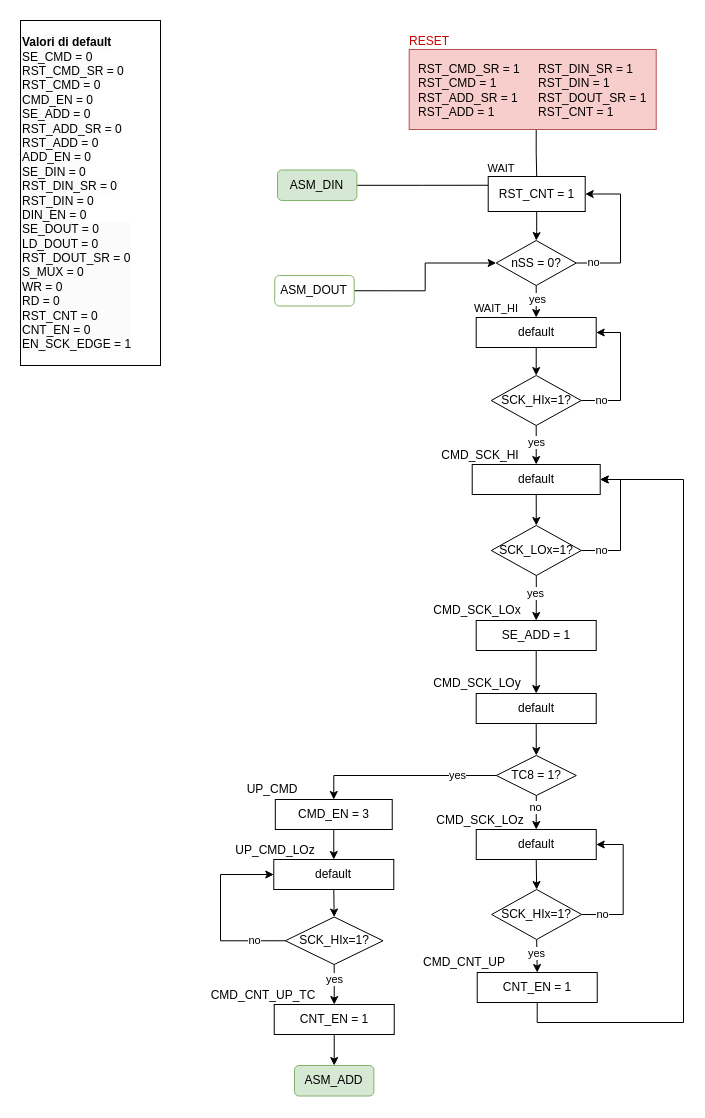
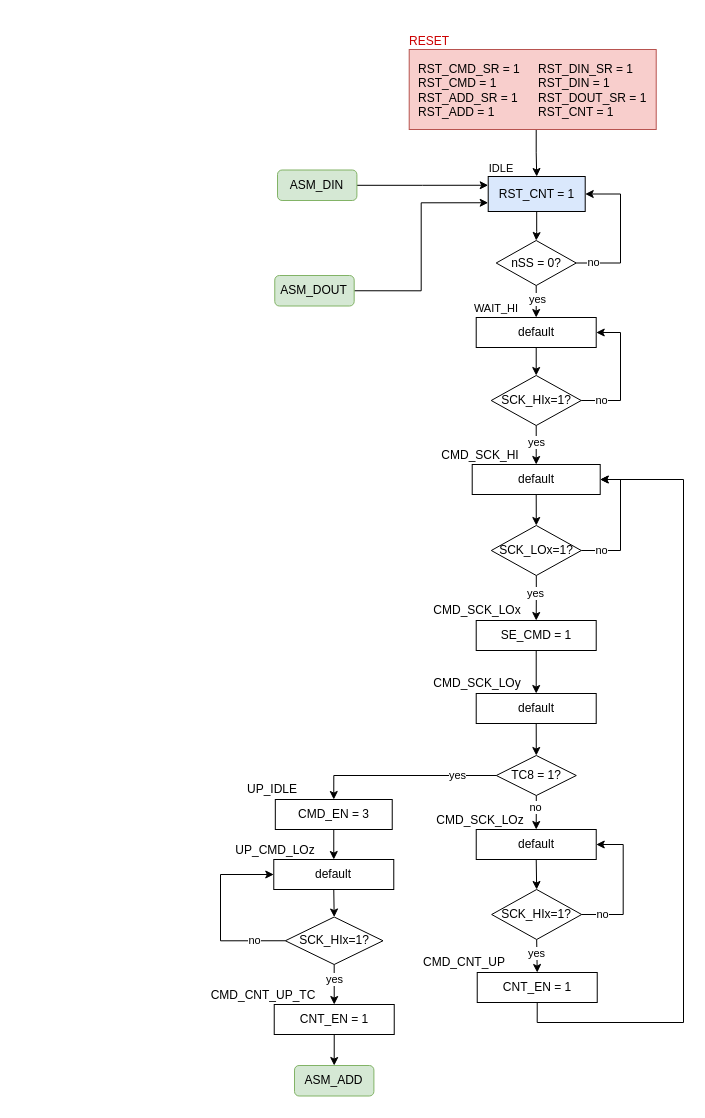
node "WAIT": label "WAIT" -> "IDLE"
edge "RST_DIN_SR = 1 RST_DIN = 1 RST_DOUT_SR = 1 RST_CNT = 1" -- "RST_CNT = 1": arrowhead none -> classic
edge "ASM_DIN" -- "RST_CNT = 1": arrowhead none -> classic
node "Valori di default SE_CMD = 0RST_CMD_SR = 0RST_CMD = 0CMD_EN = 0SE_ADD = 0RST_ADD_SR = 0RST_ADD = 0ADD_EN = 0SE_DIN = 0RST_DIN_SR = 0RST_DIN = 0DIN_EN = 0 SE_DOUT = 0LD_DOUT = 0RST_DOUT_SR = 0S_MUX = 0WR = 0RD = 0RST_CNT = 0CNT_EN = 0EN_SCK_EDGE = 1": removed
node "RST_CNT = 1": fillcolor #ffffff -> #dae8fc
edge "ASM_DOUT" -> "nSS = 0?": now "ASM_DOUT" -> "RST_CNT = 1"
node "ASM_DOUT": fillcolor #ffffff -> #d5e8d4
node "SE_ADD = 1": label "SE_ADD = 1" -> "SE_CMD = 1"
node "UP_CMD": label "UP_CMD" -> "UP_IDLE"
